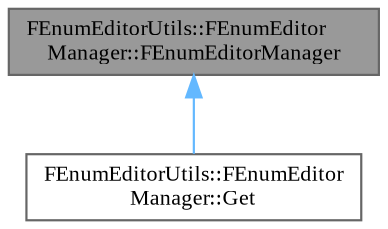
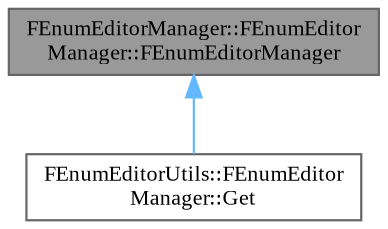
node "FEnumEditorUtils::FEnumEditor Manager::FEnumEditorManager": label "FEnumEditorUtils::FEnumEditor Manager::FEnumEditorManager" -> "FEnumEditorManager::FEnumEditor Manager::FEnumEditorManager"
